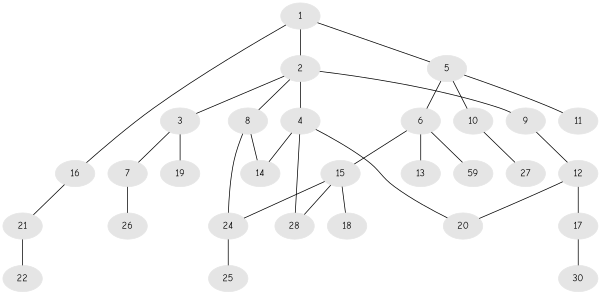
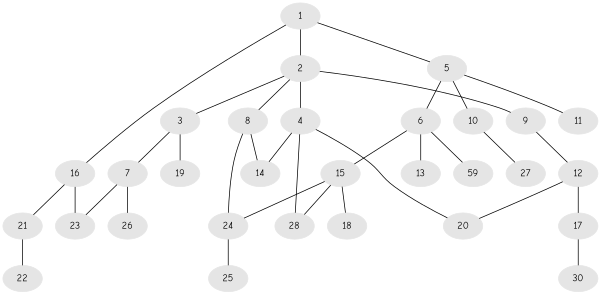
node "23": added
